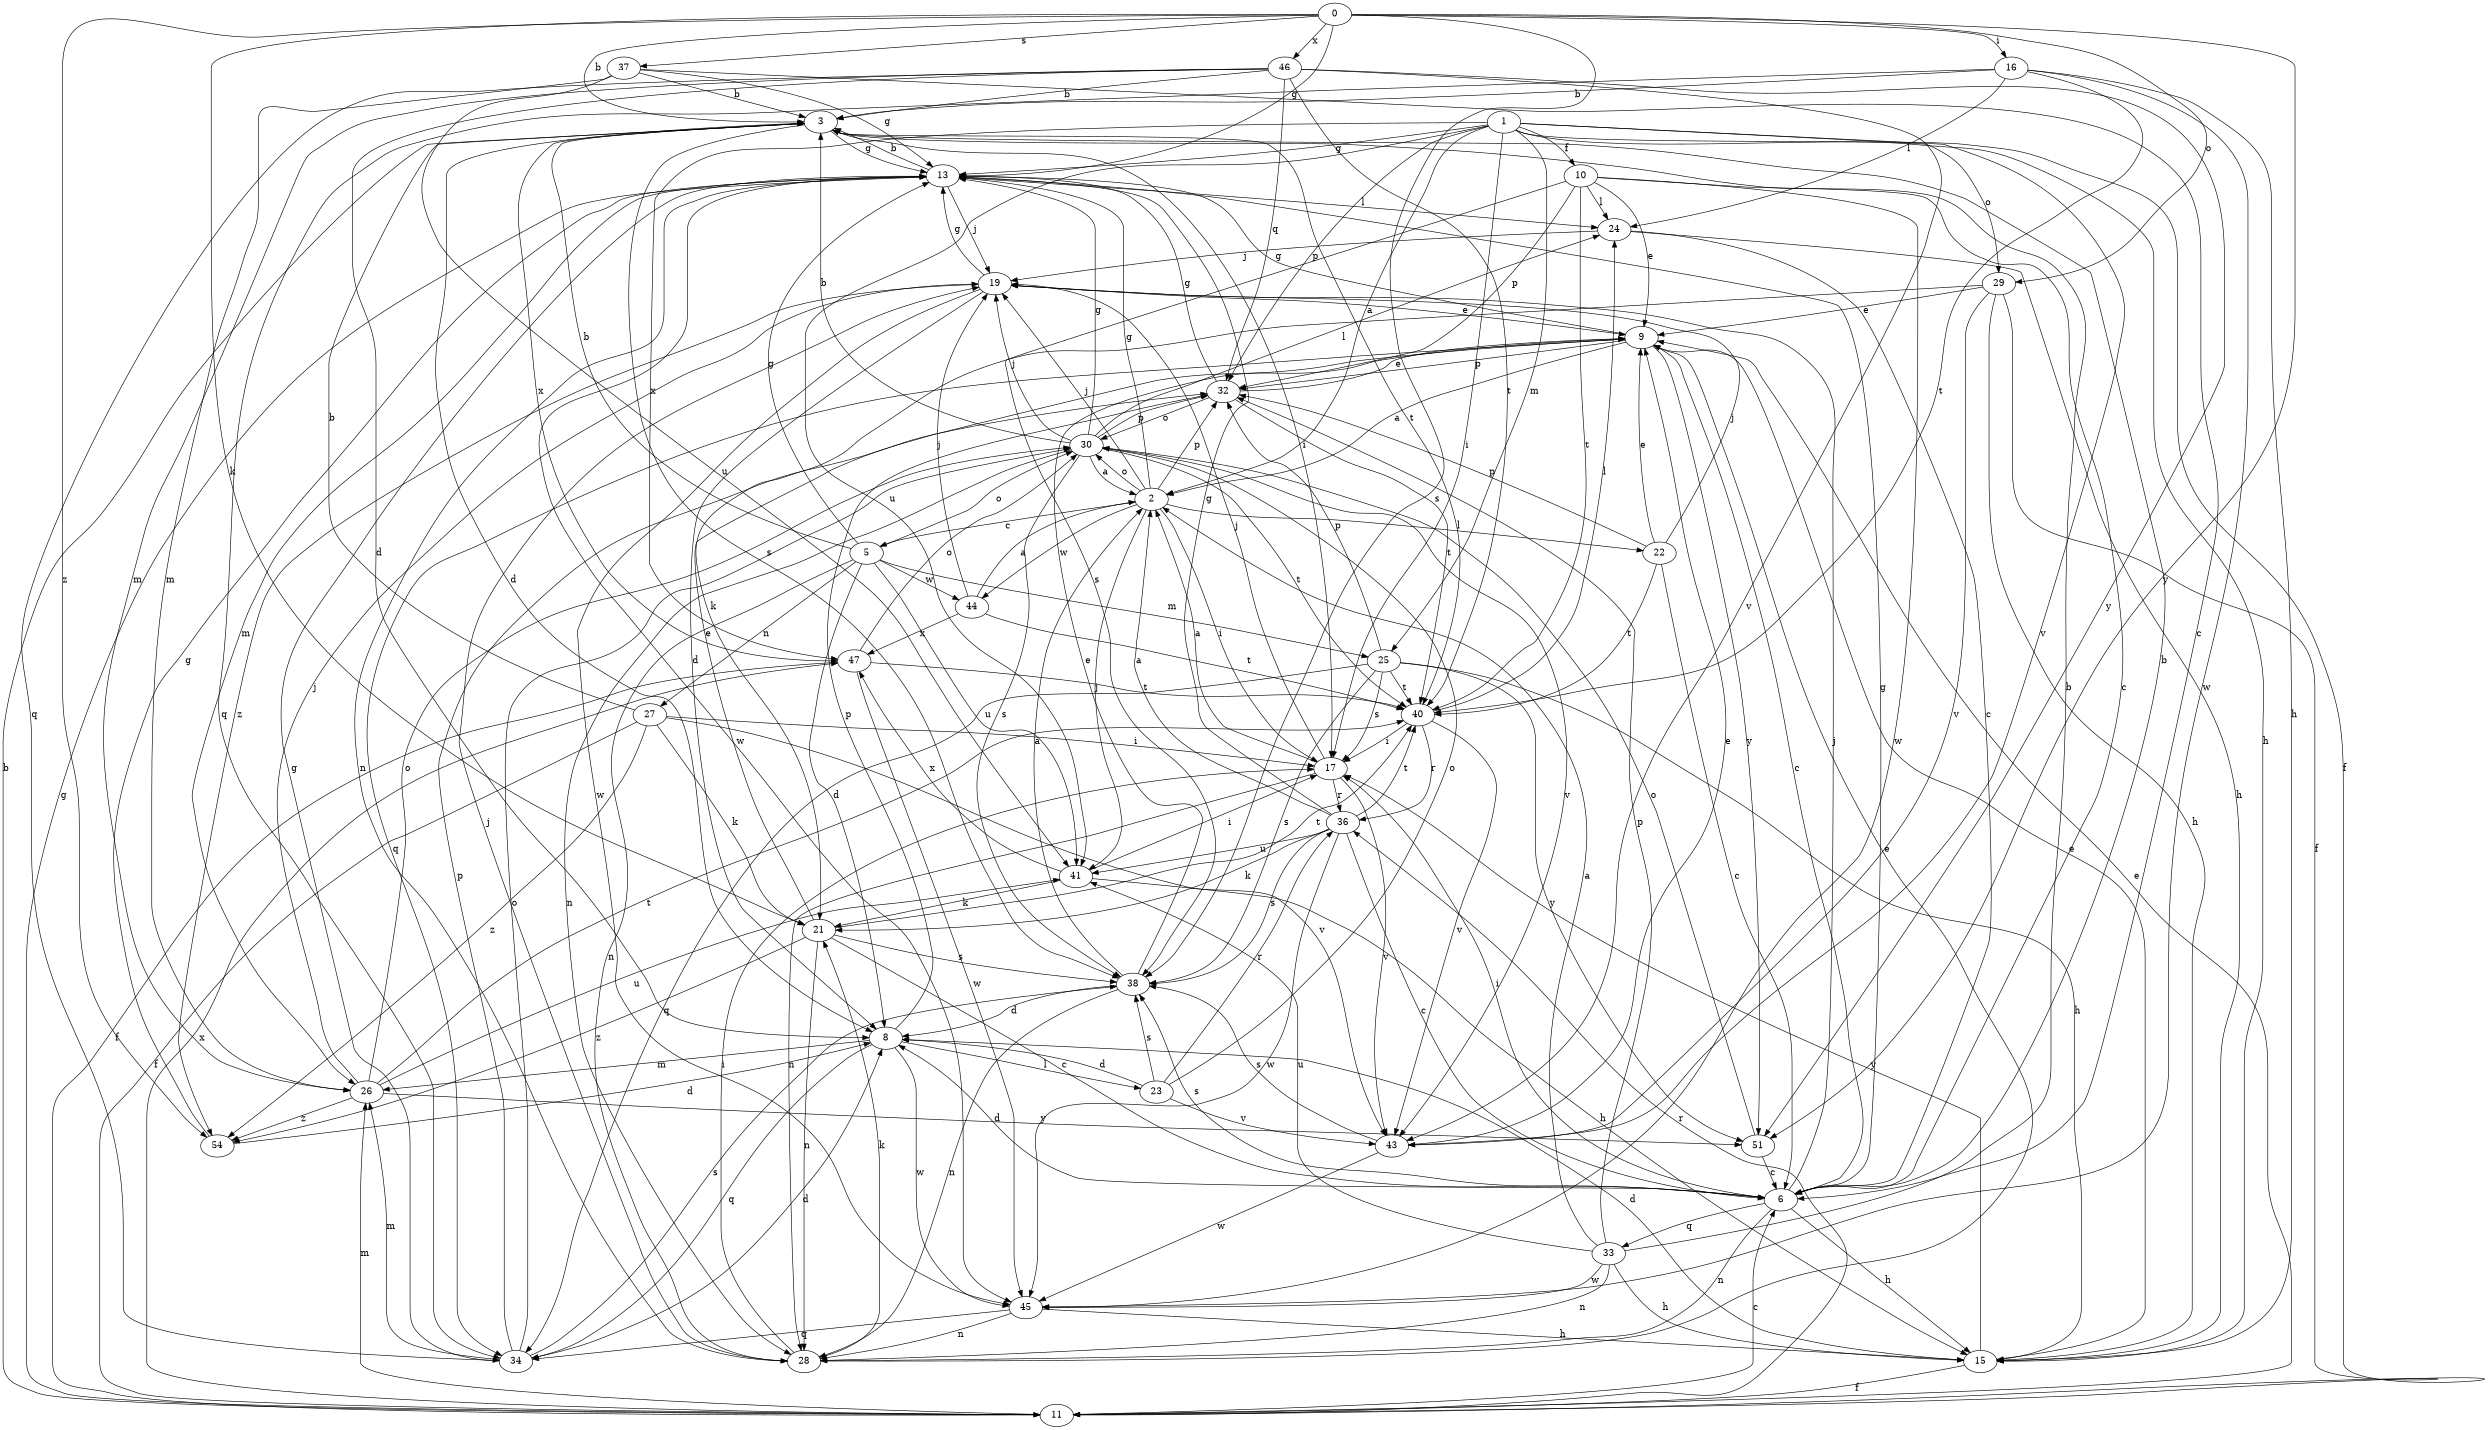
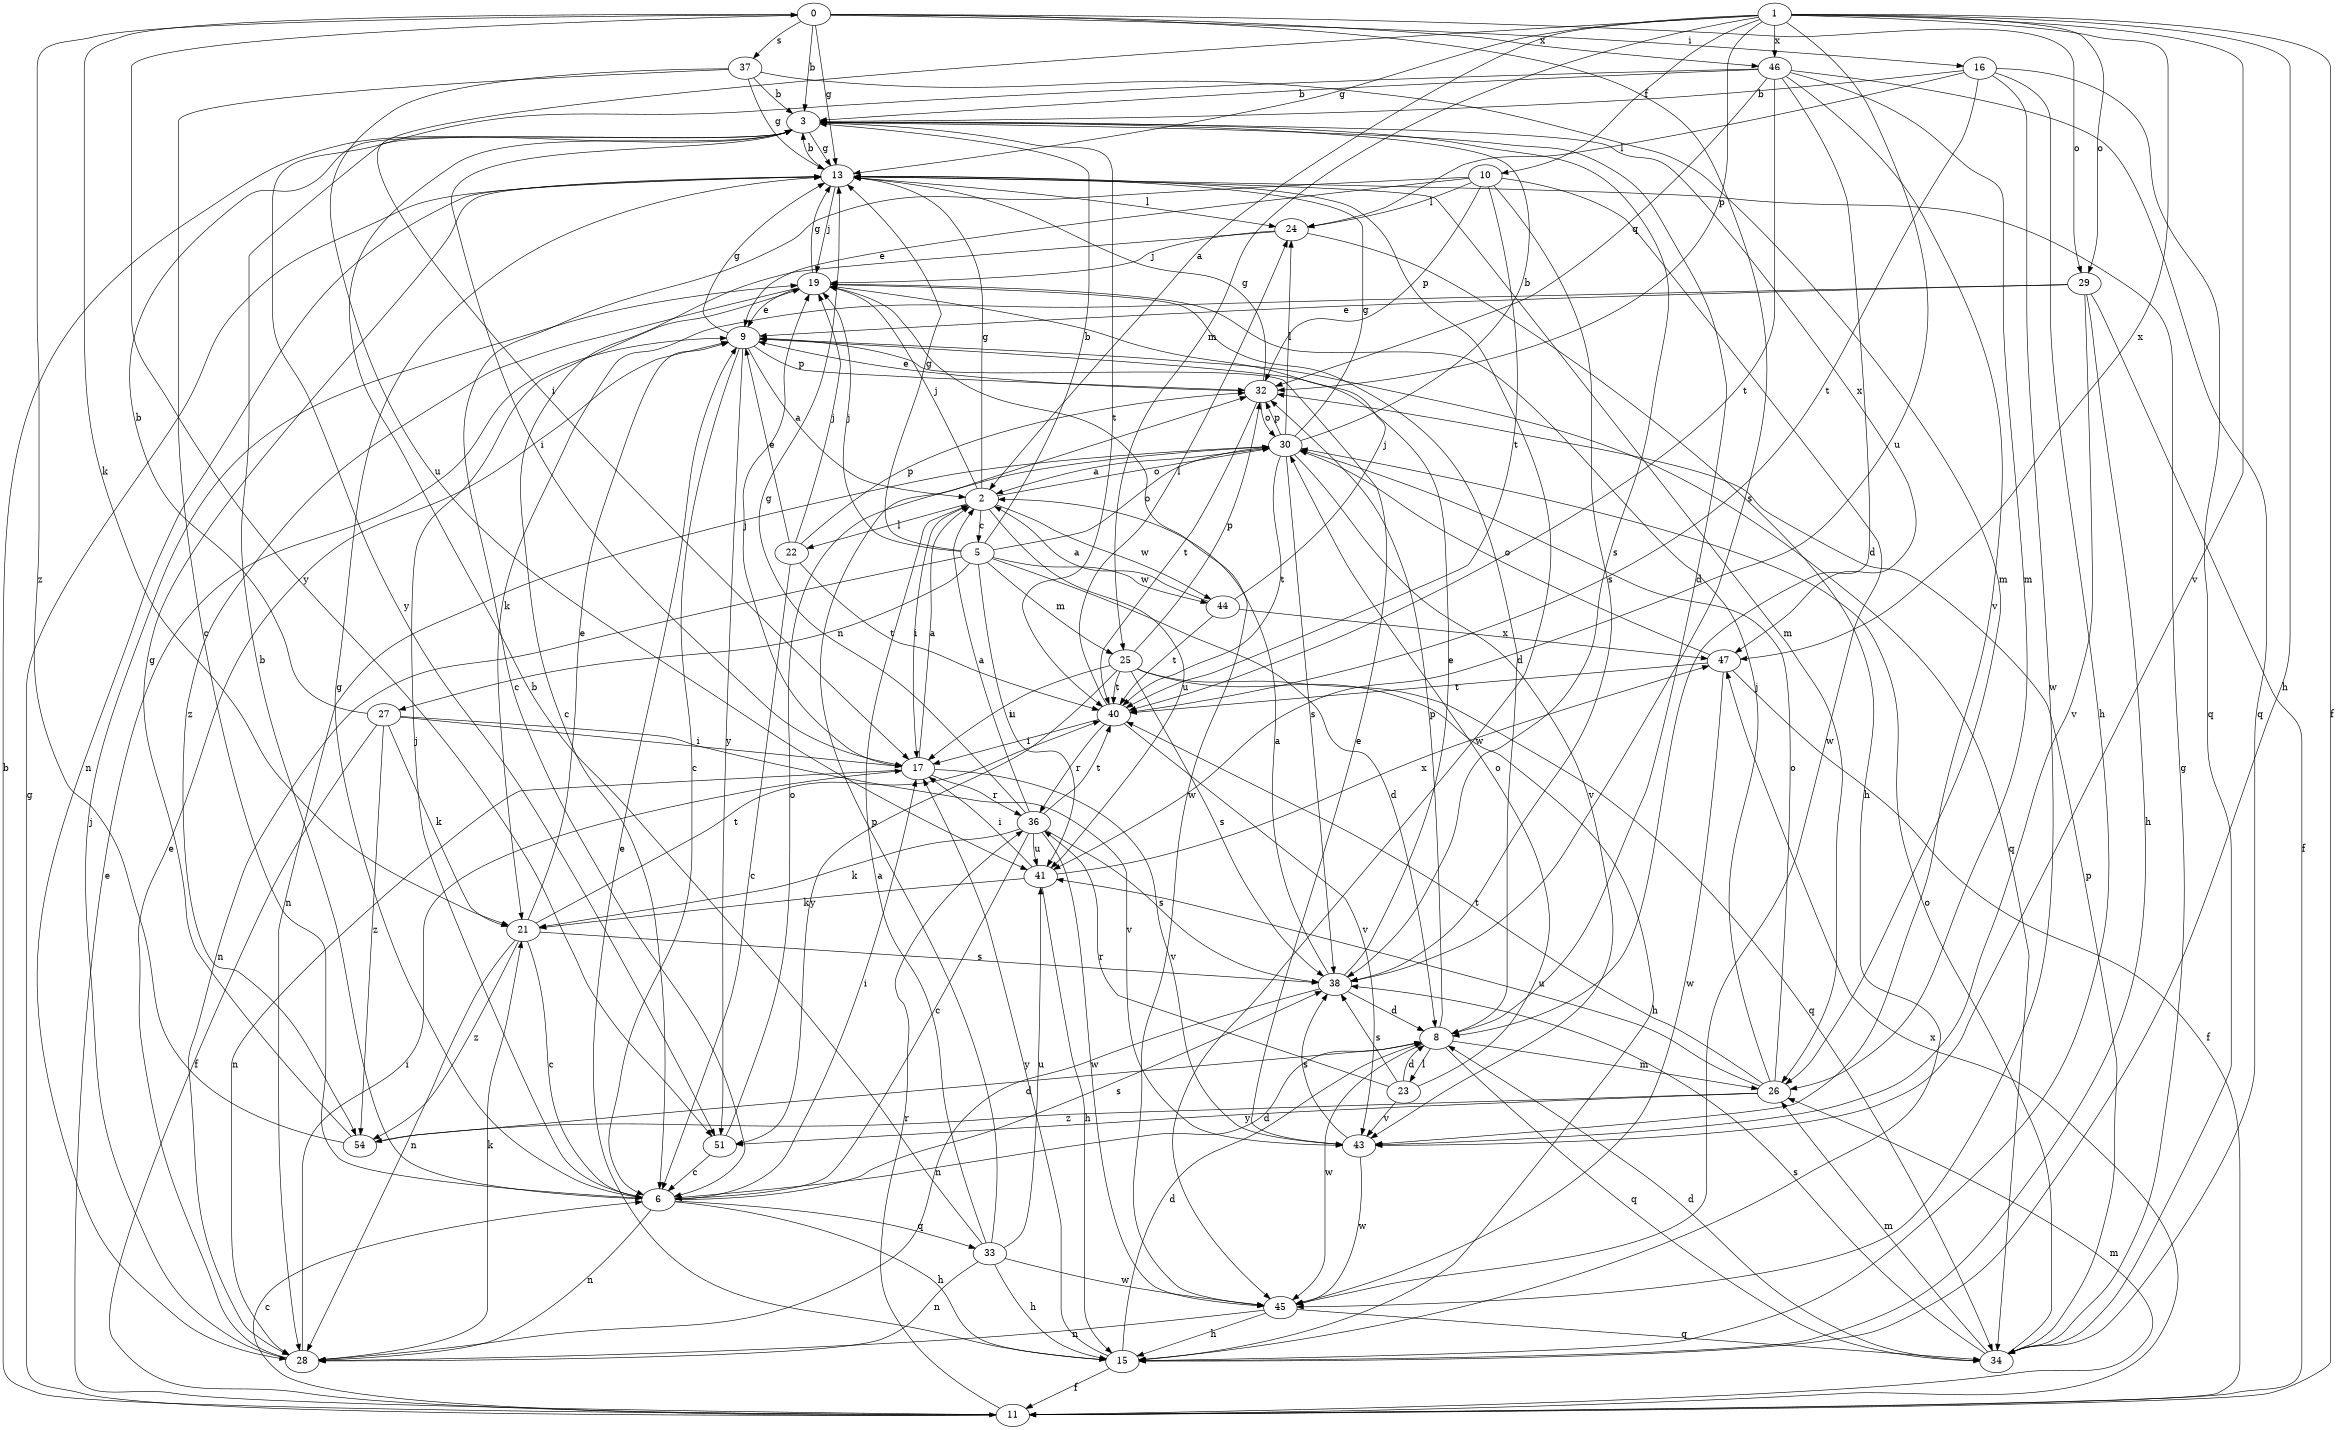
edge "0" -> "54": reversed
edge "1" -> "46": added, label "x"
edge "30" -> "19": now "5" -> "19"
edge "2" -> "32": removed, label "p"
edge "2" -> "41": label "j" -> "u"
edge "25" -> "17": label "s" -> "i"
